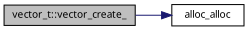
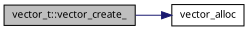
node "alloc_alloc": label "alloc_alloc" -> "vector_alloc"
